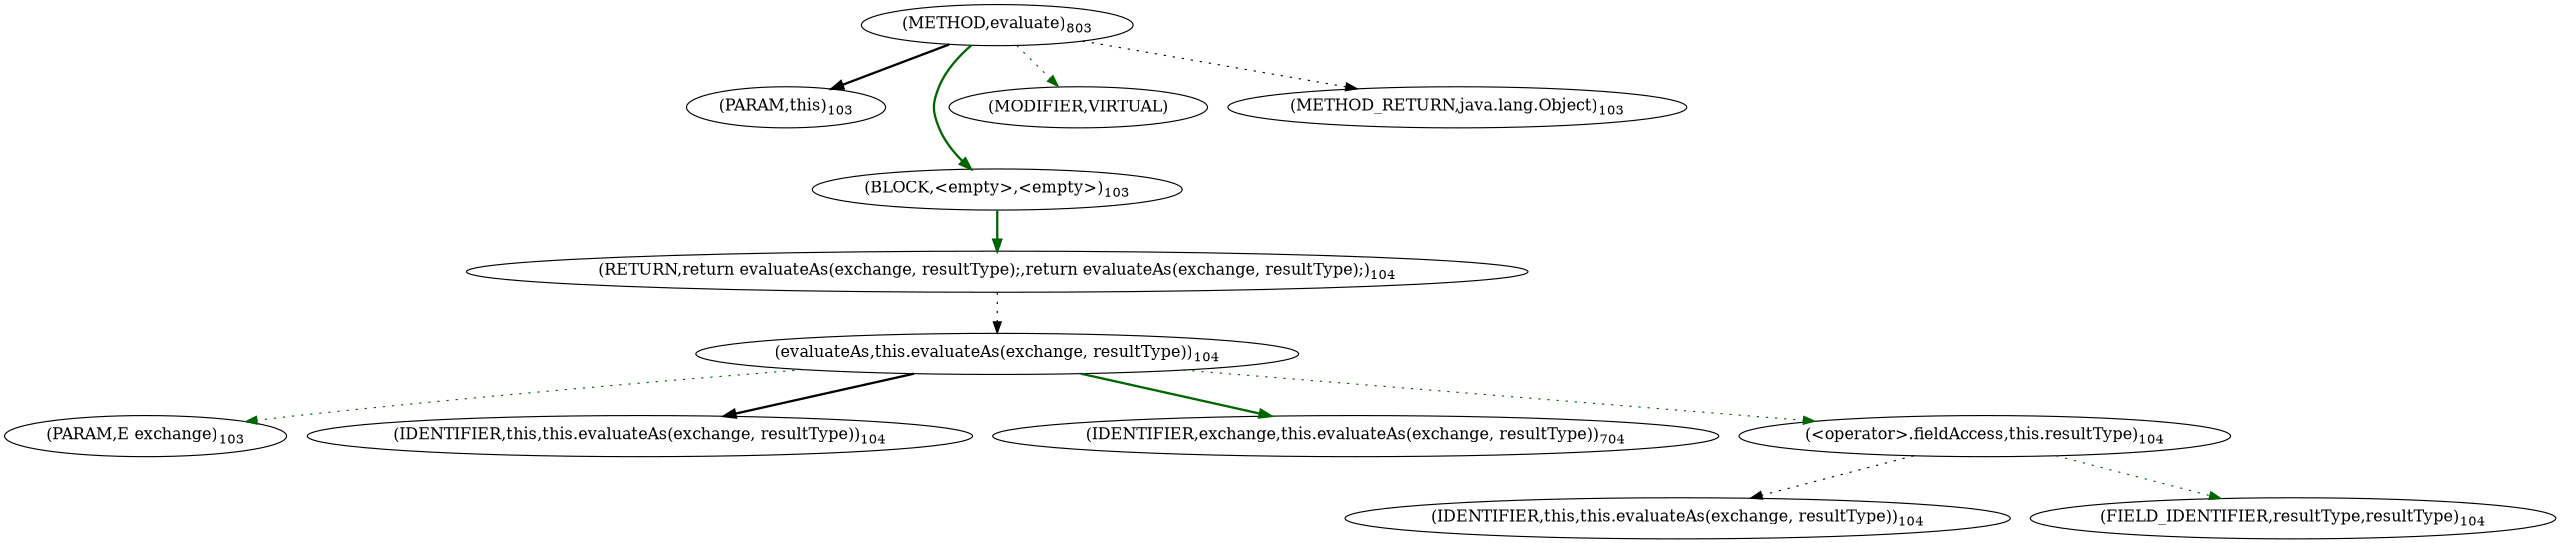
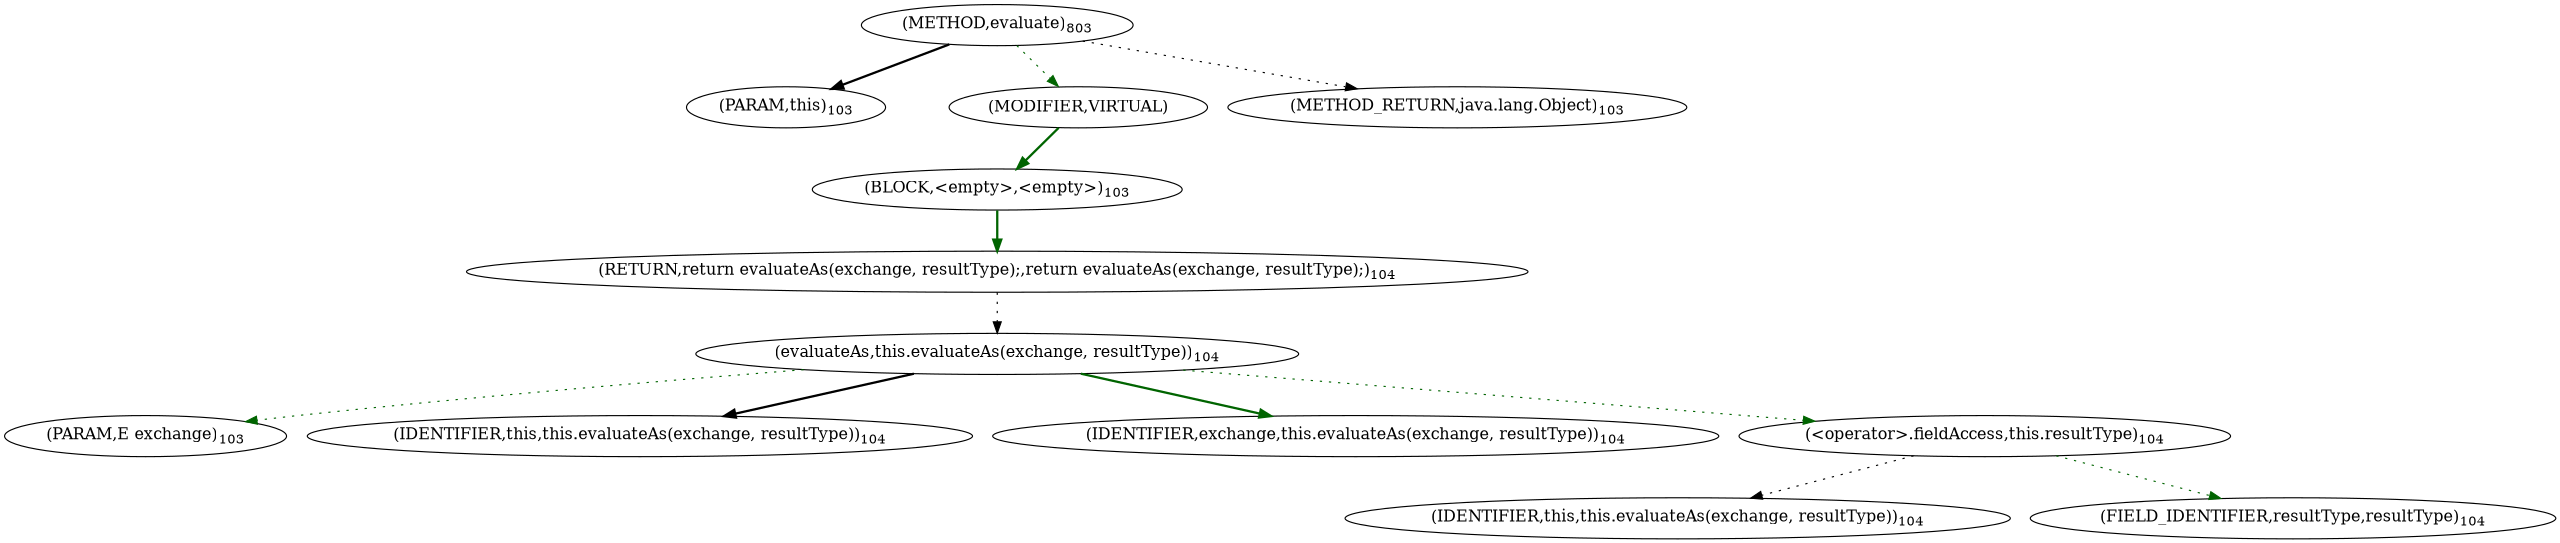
edge "(METHOD,evaluate)" -> "(BLOCK,<empty>,<empty>)": now "(MODIFIER,VIRTUAL)" -> "(BLOCK,<empty>,<empty>)"
node "(IDENTIFIER,exchange,this.evaluateAs(exchange, resultType))": text "704" -> "104"
